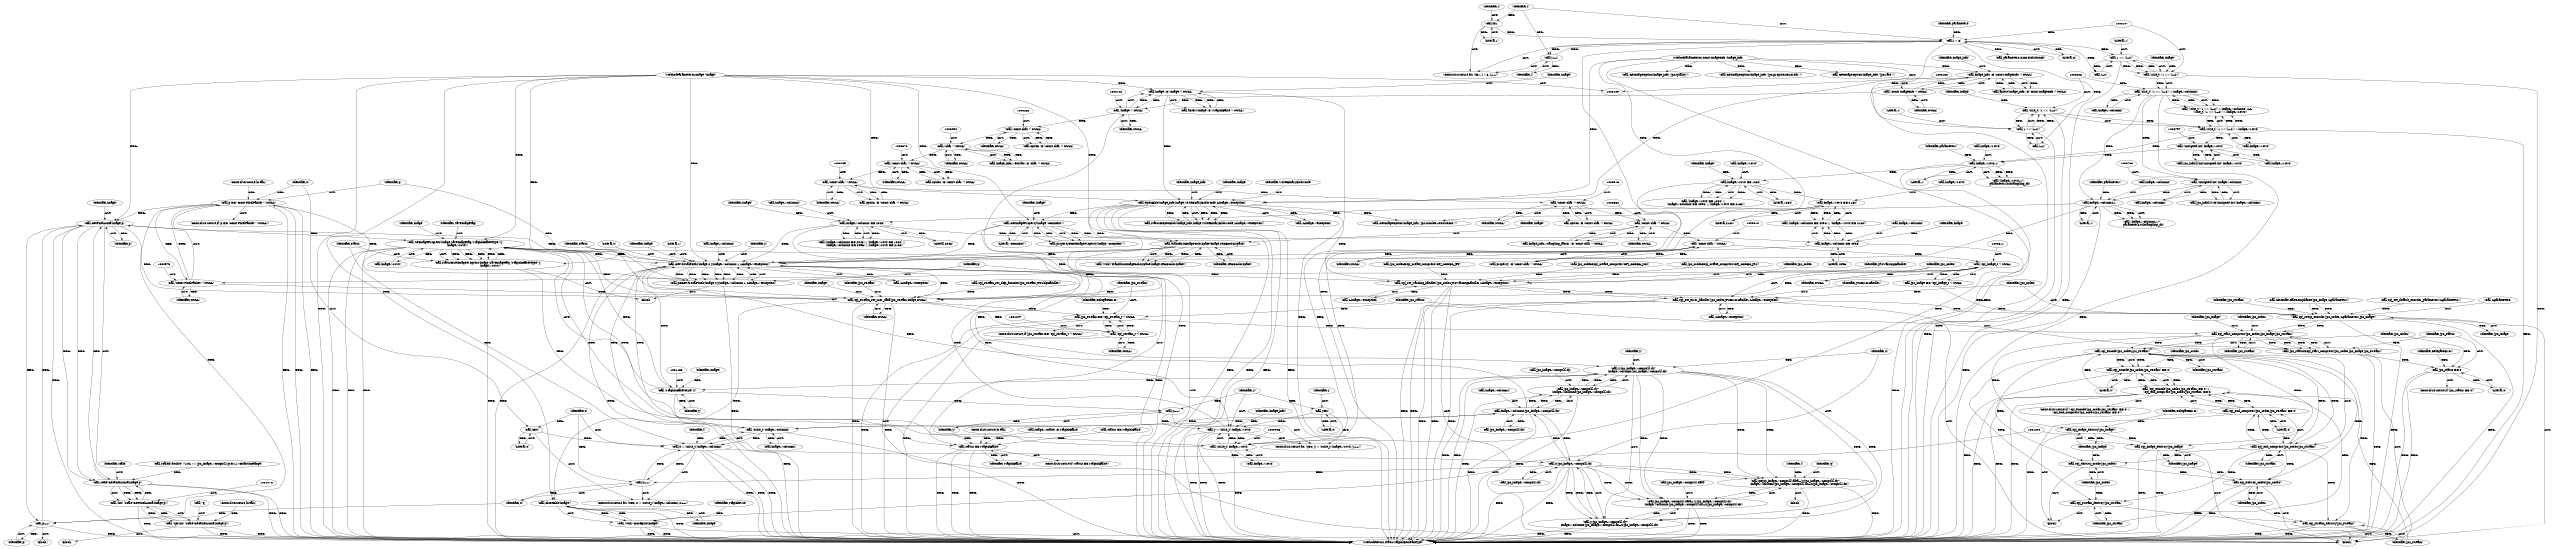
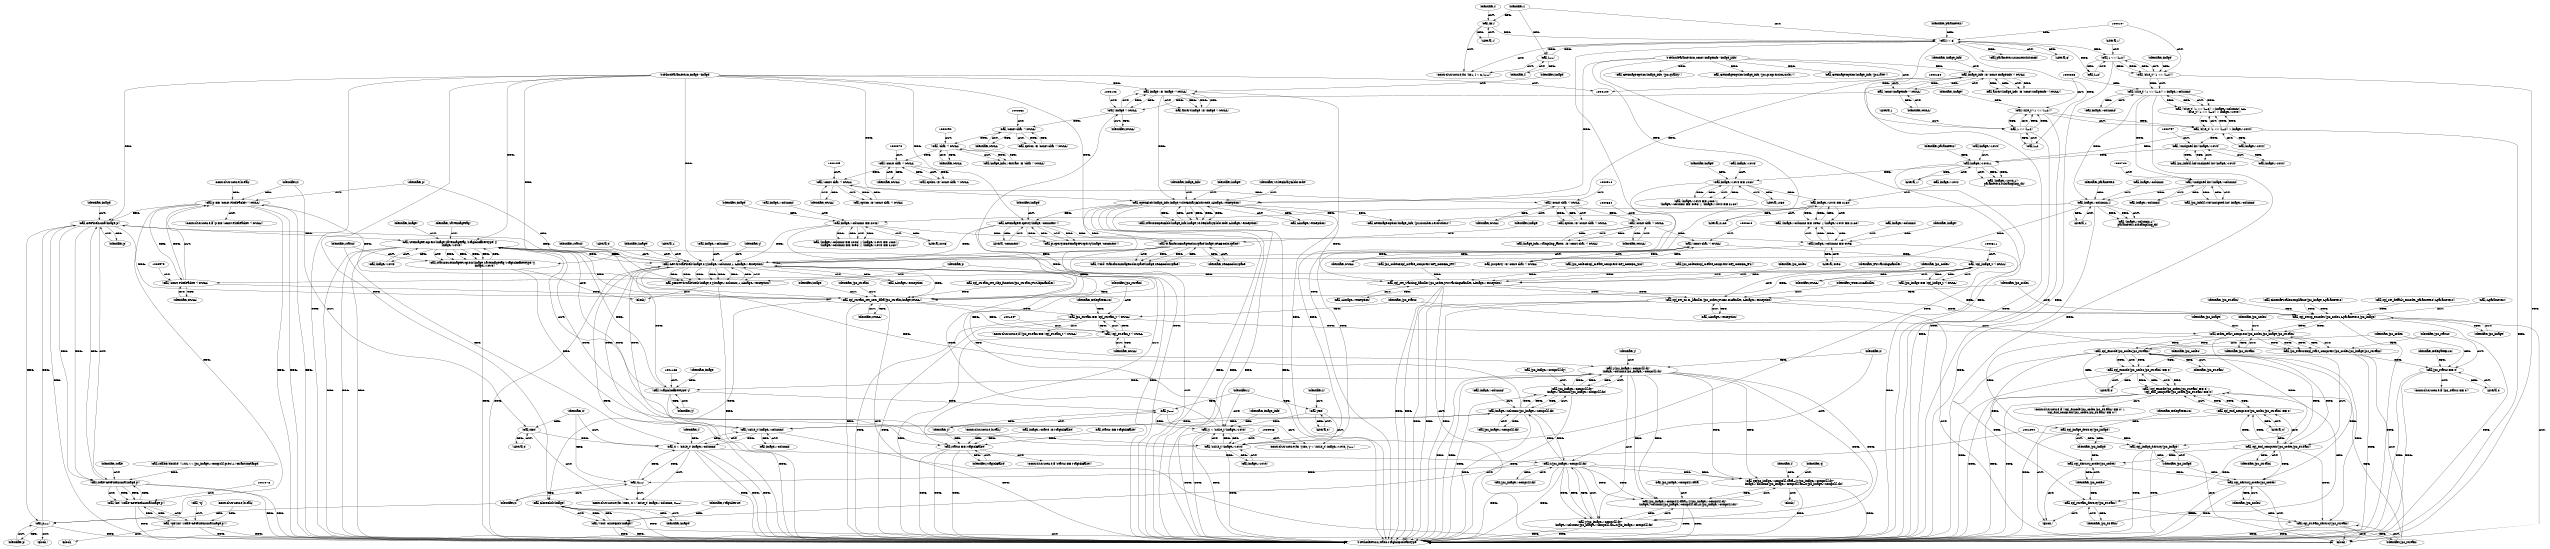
node "(Call,assert(image != (MagickFalse *) NULL))": label "(Call,assert(image != (MagickFalse *) NULL))" -> "(Call,assert(image != (Image *) NULL))"
node "(Call,opj_start_compress(jp2_codec,jp2_image,jp2_stream))": label "(Call,opj_start_compress(jp2_codec,jp2_image,jp2_stream))" -> "(Call,codec_start_compress(jp2_codec,jp2_image,jp2_stream))"
